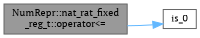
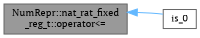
edge "NumRepr::nat_rat_fixed _reg_t::operator<=" -> "is_0": reversed
